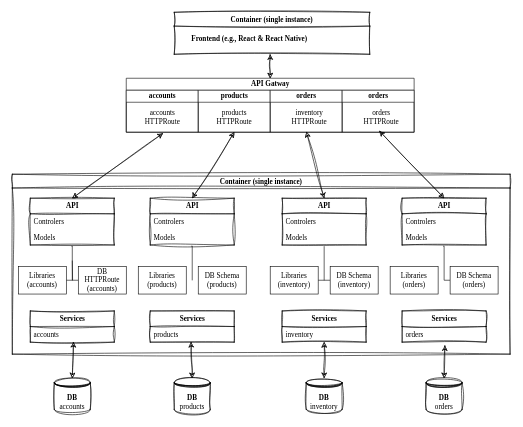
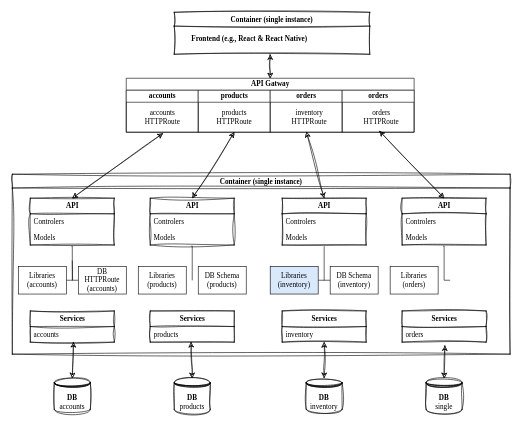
node "Libraries (inventory)": fillcolor #ffffff -> #dae8fc
node "DB Schema (orders)": removed
node "DB orders": label "DB orders" -> "DB single"
